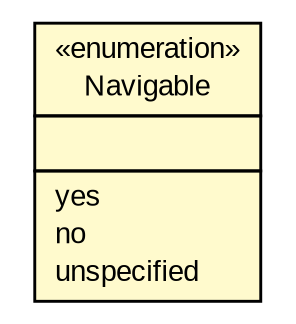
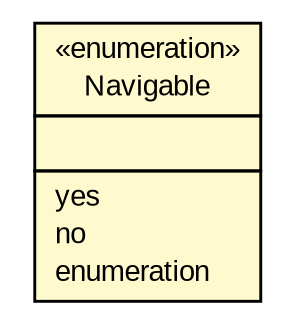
node "Navigable": text "unspecified" -> "enumeration"
